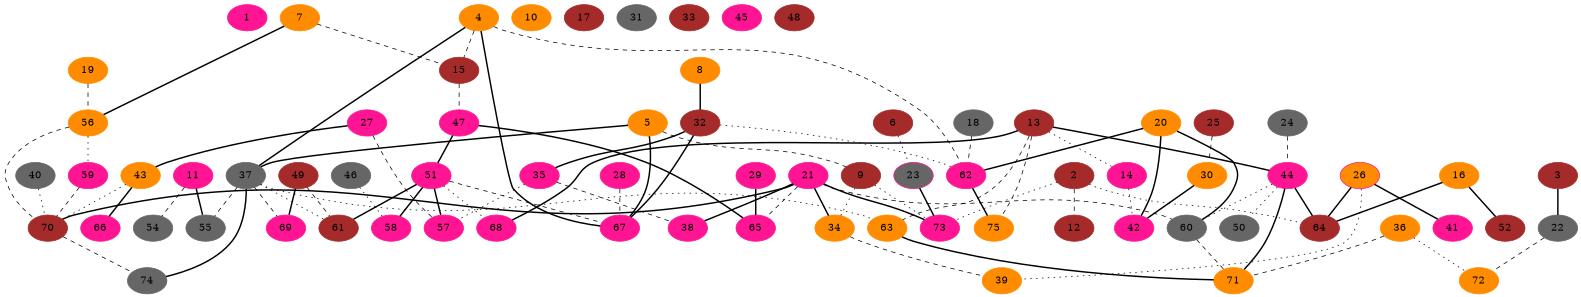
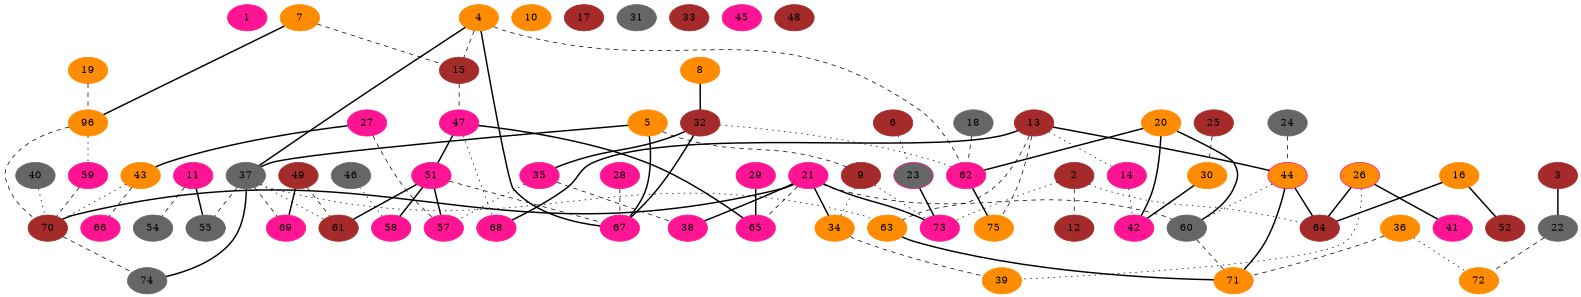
node "56": label "56" -> "96"
node "44": fillcolor deeppink -> darkorange
edge "51" -- "68": now "47" -- "68"
edge "43" -- "66": style bold -> dashed
node "50": removed
